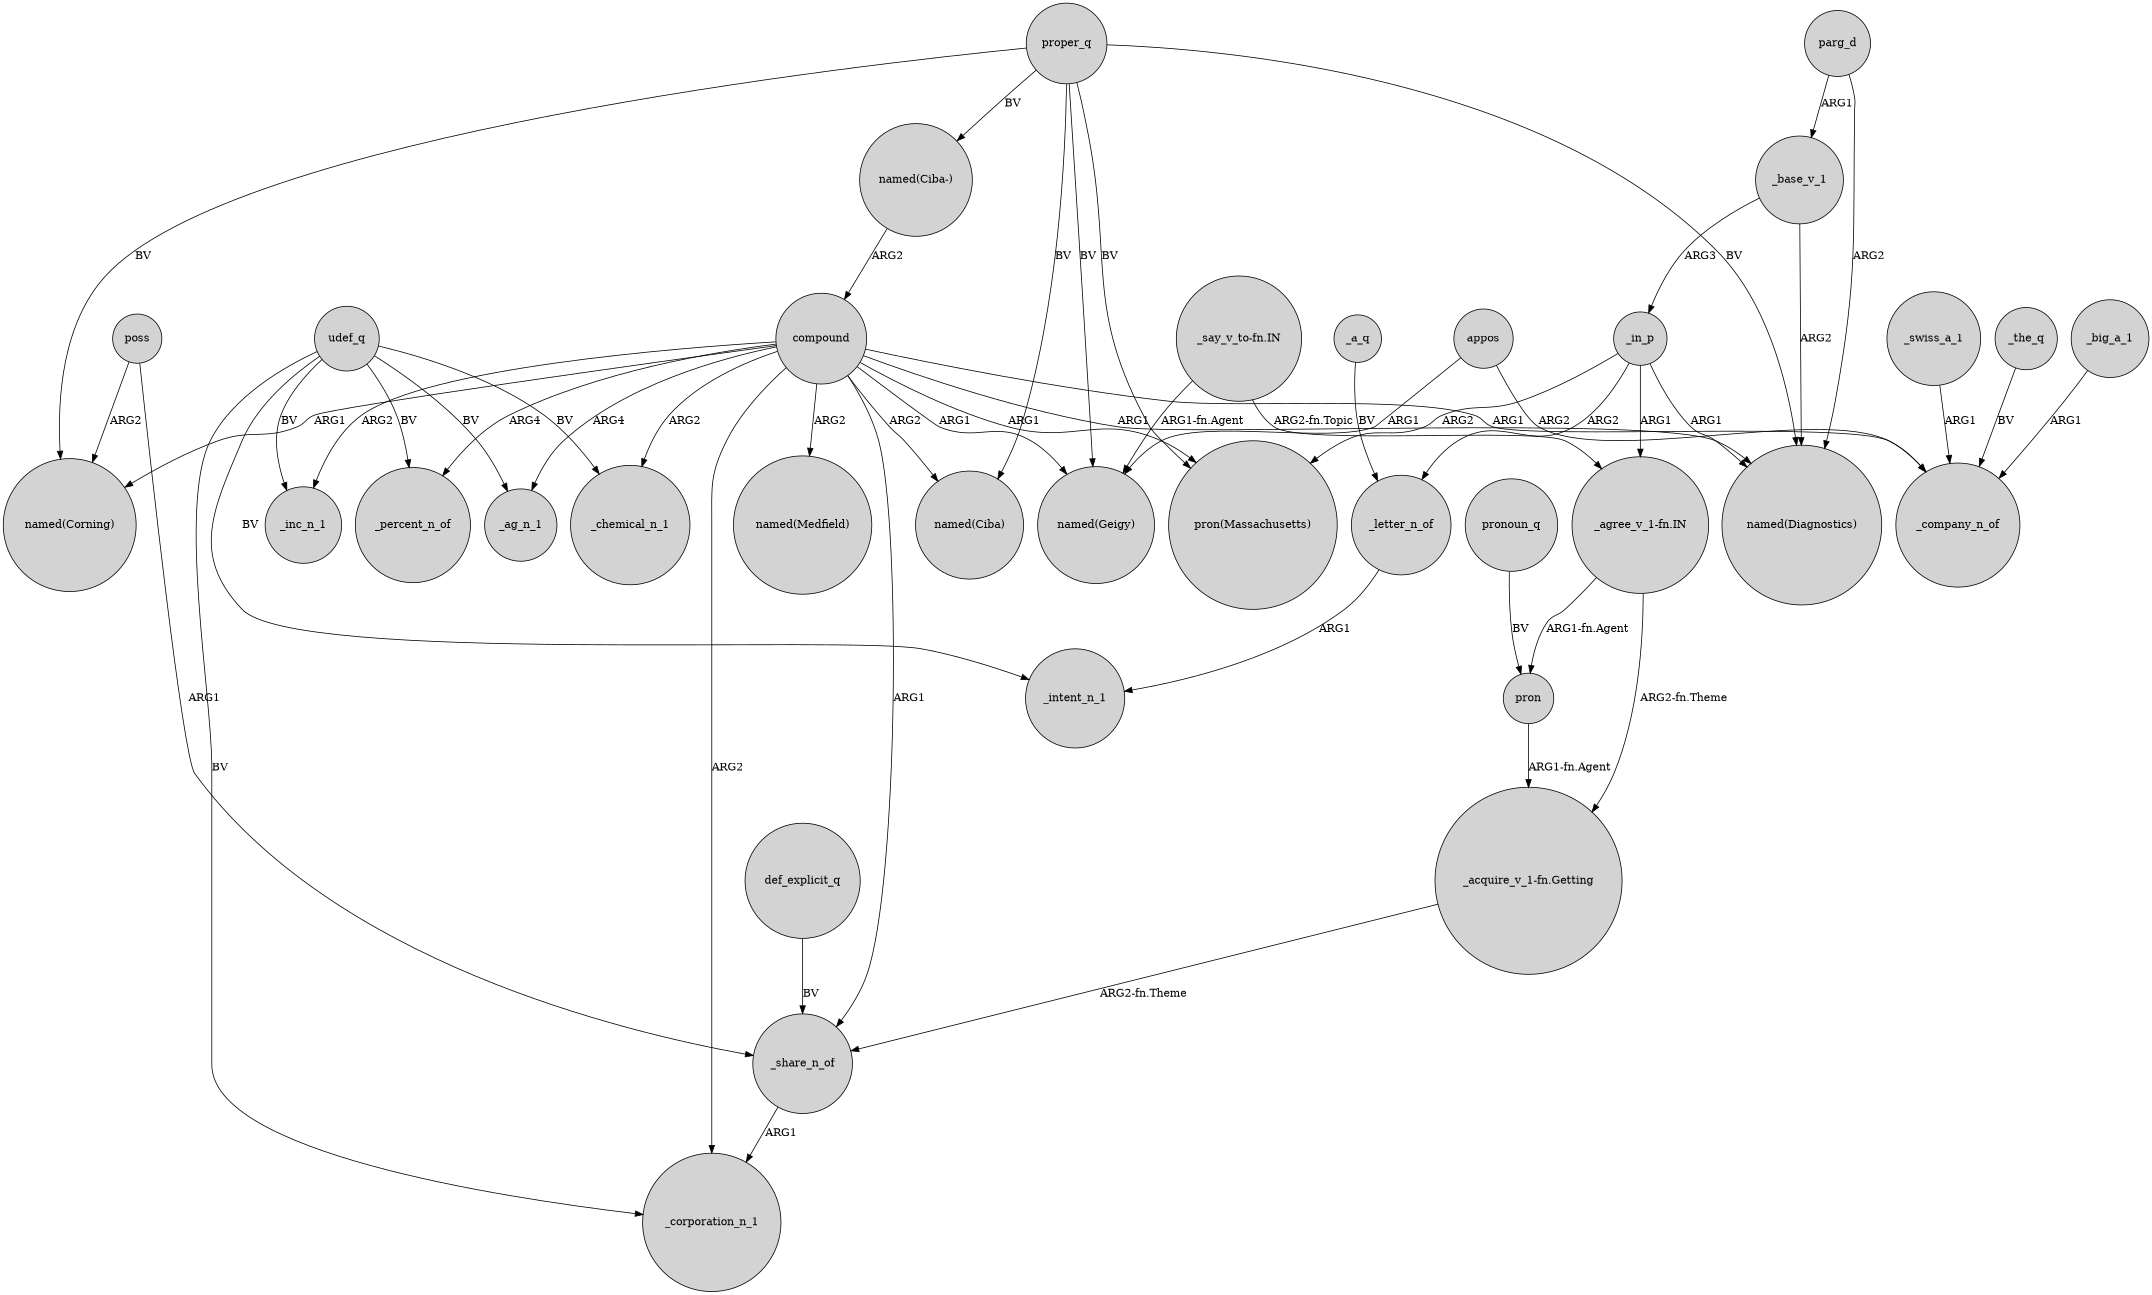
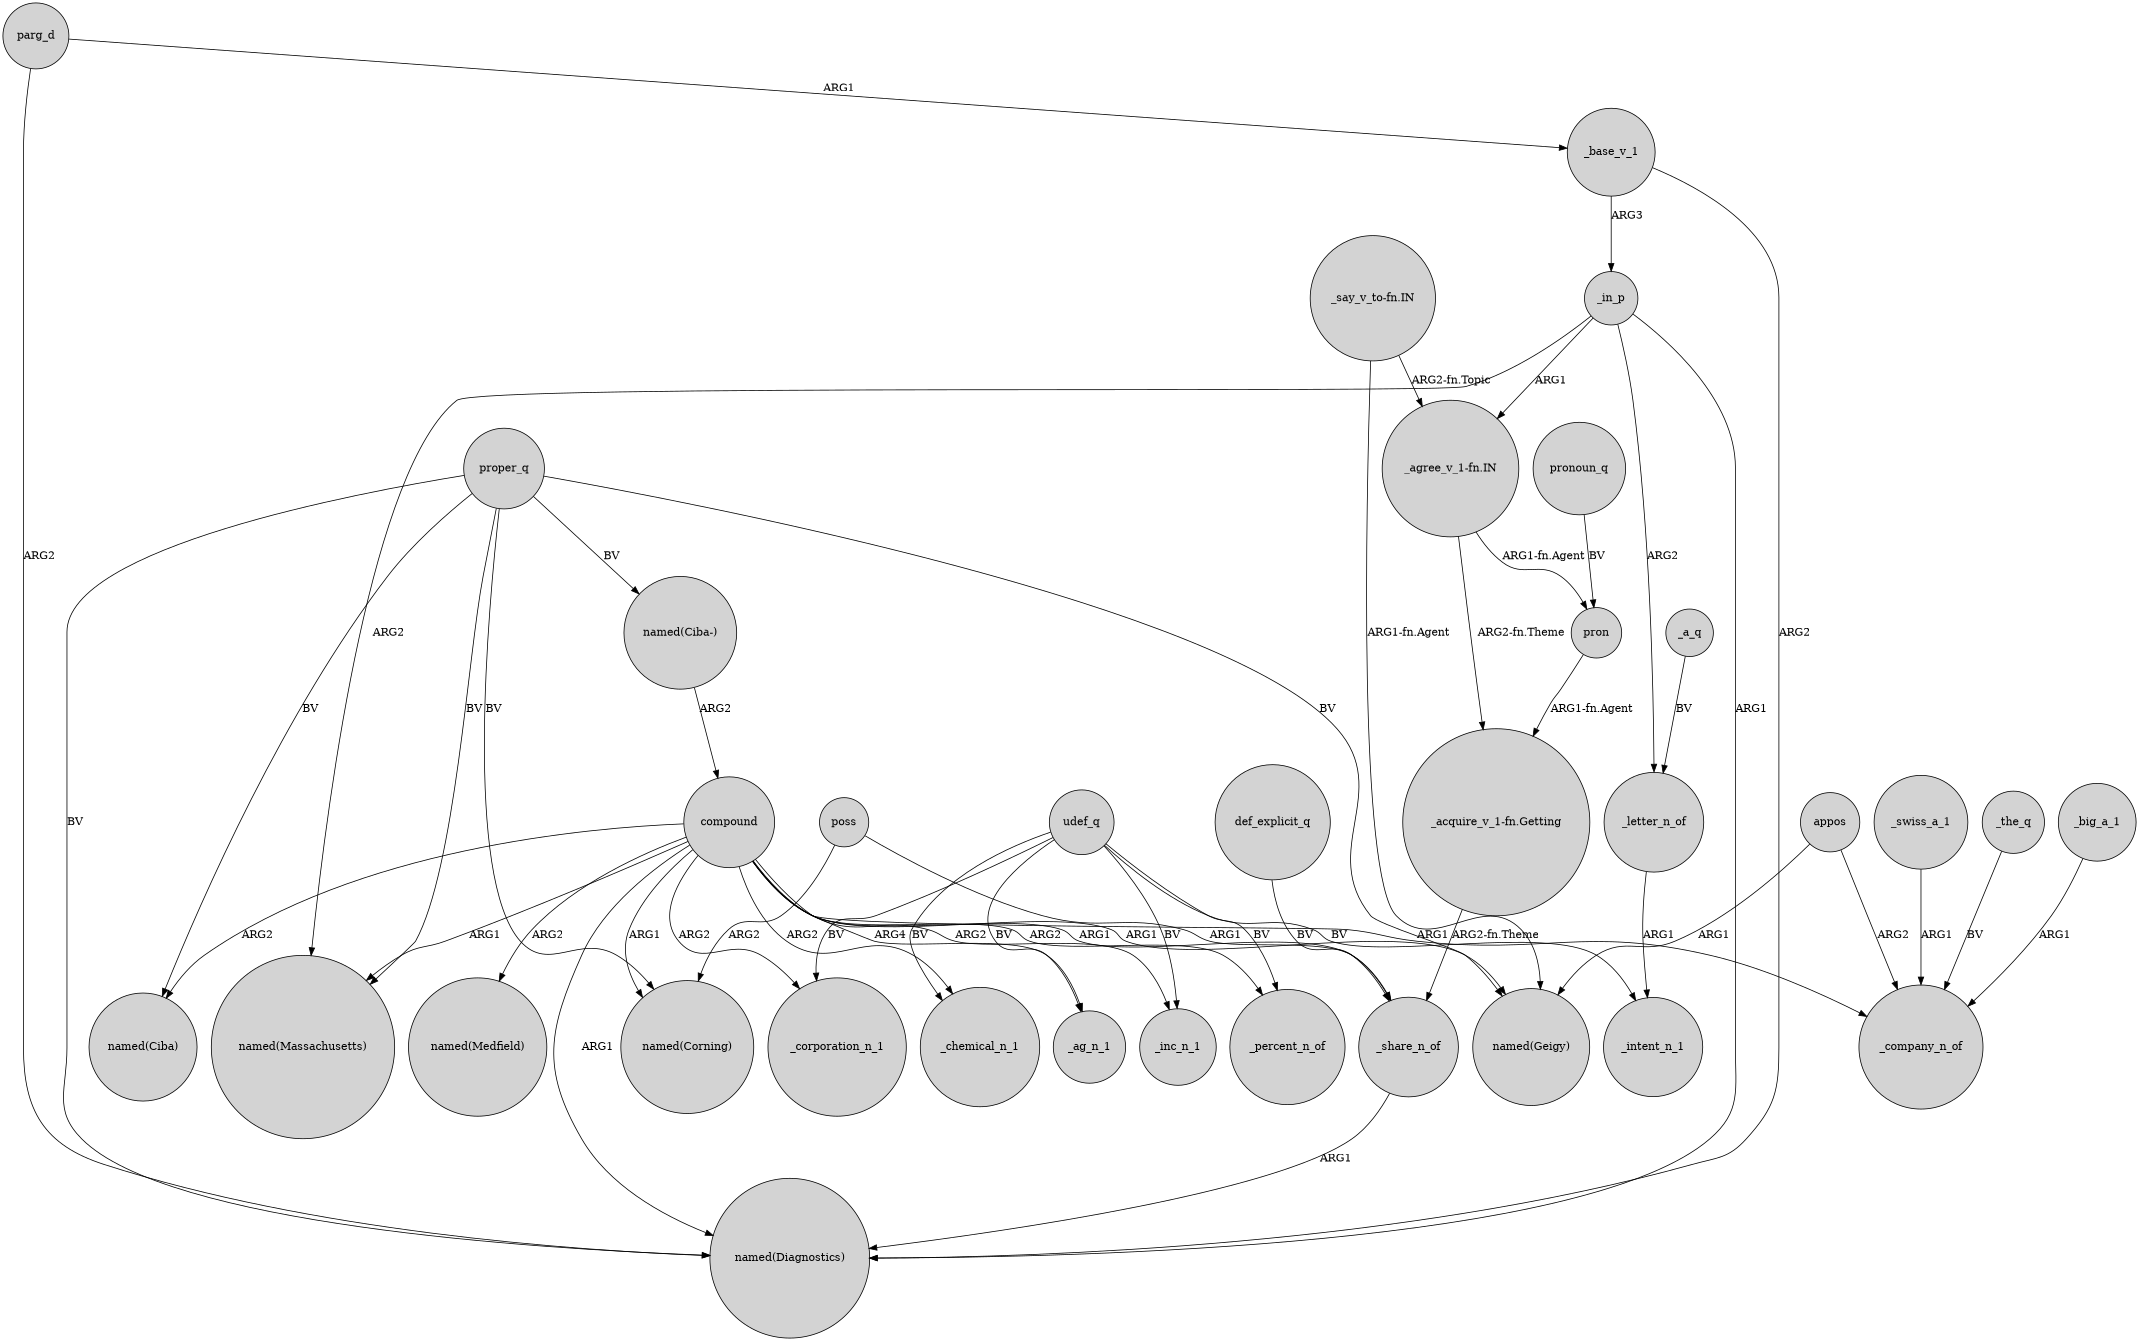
edge "compound" -> "_percent_n_of": label "ARG4" -> "ARG2"
node "pron(Massachusetts)": label "pron(Massachusetts)" -> "named(Massachusetts)"
edge "_share_n_of" -> "_corporation_n_1": now "_share_n_of" -> "named(Diagnostics)"
